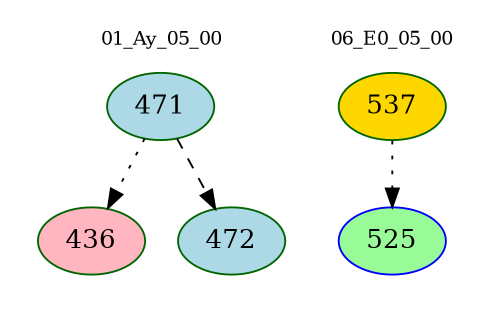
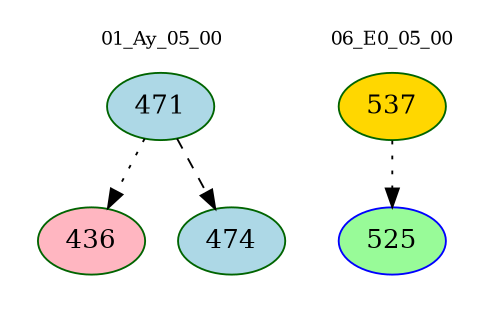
node "472": label "472" -> "474"
